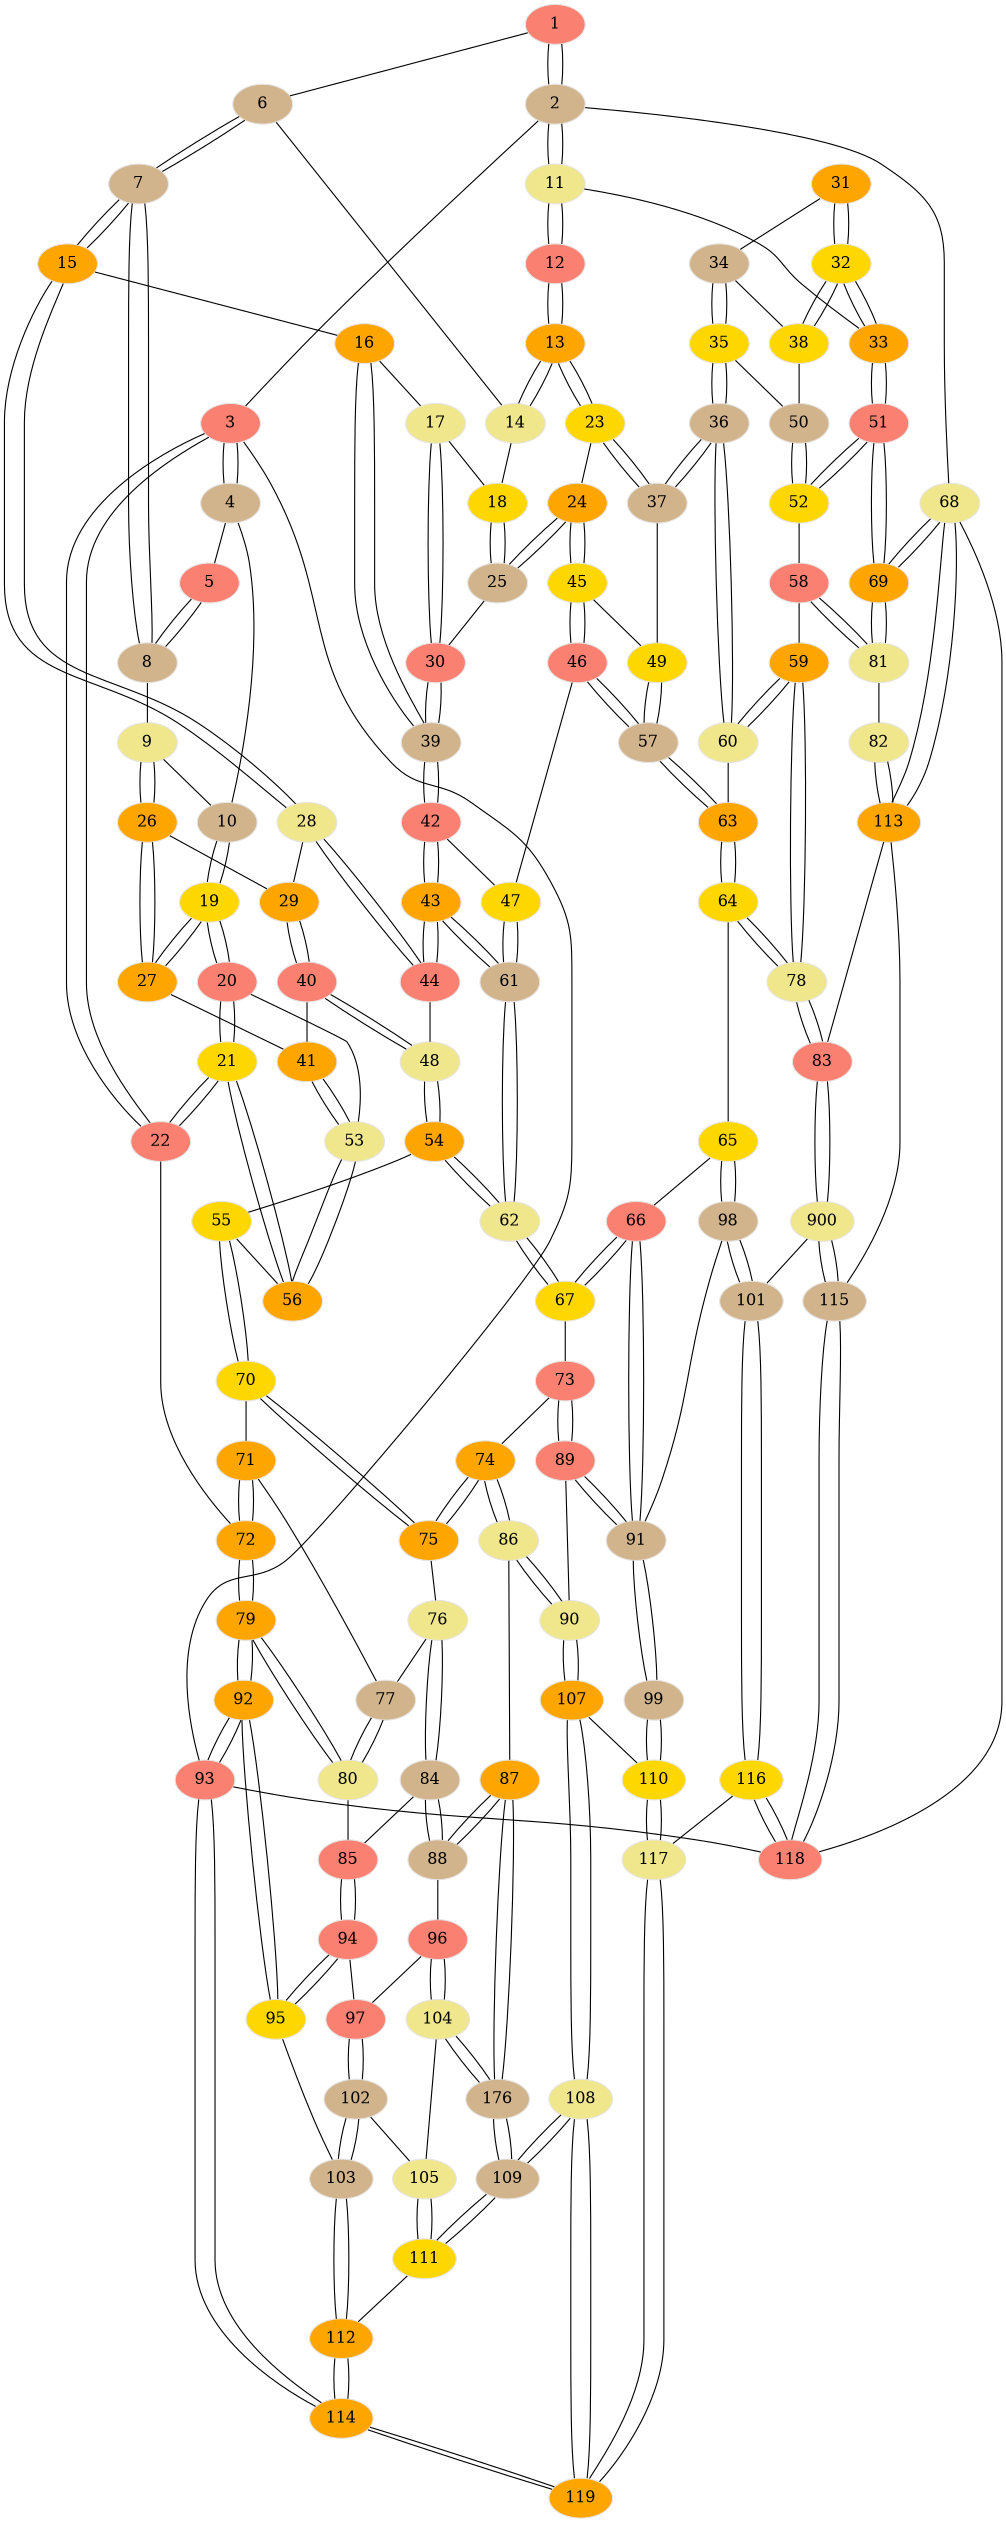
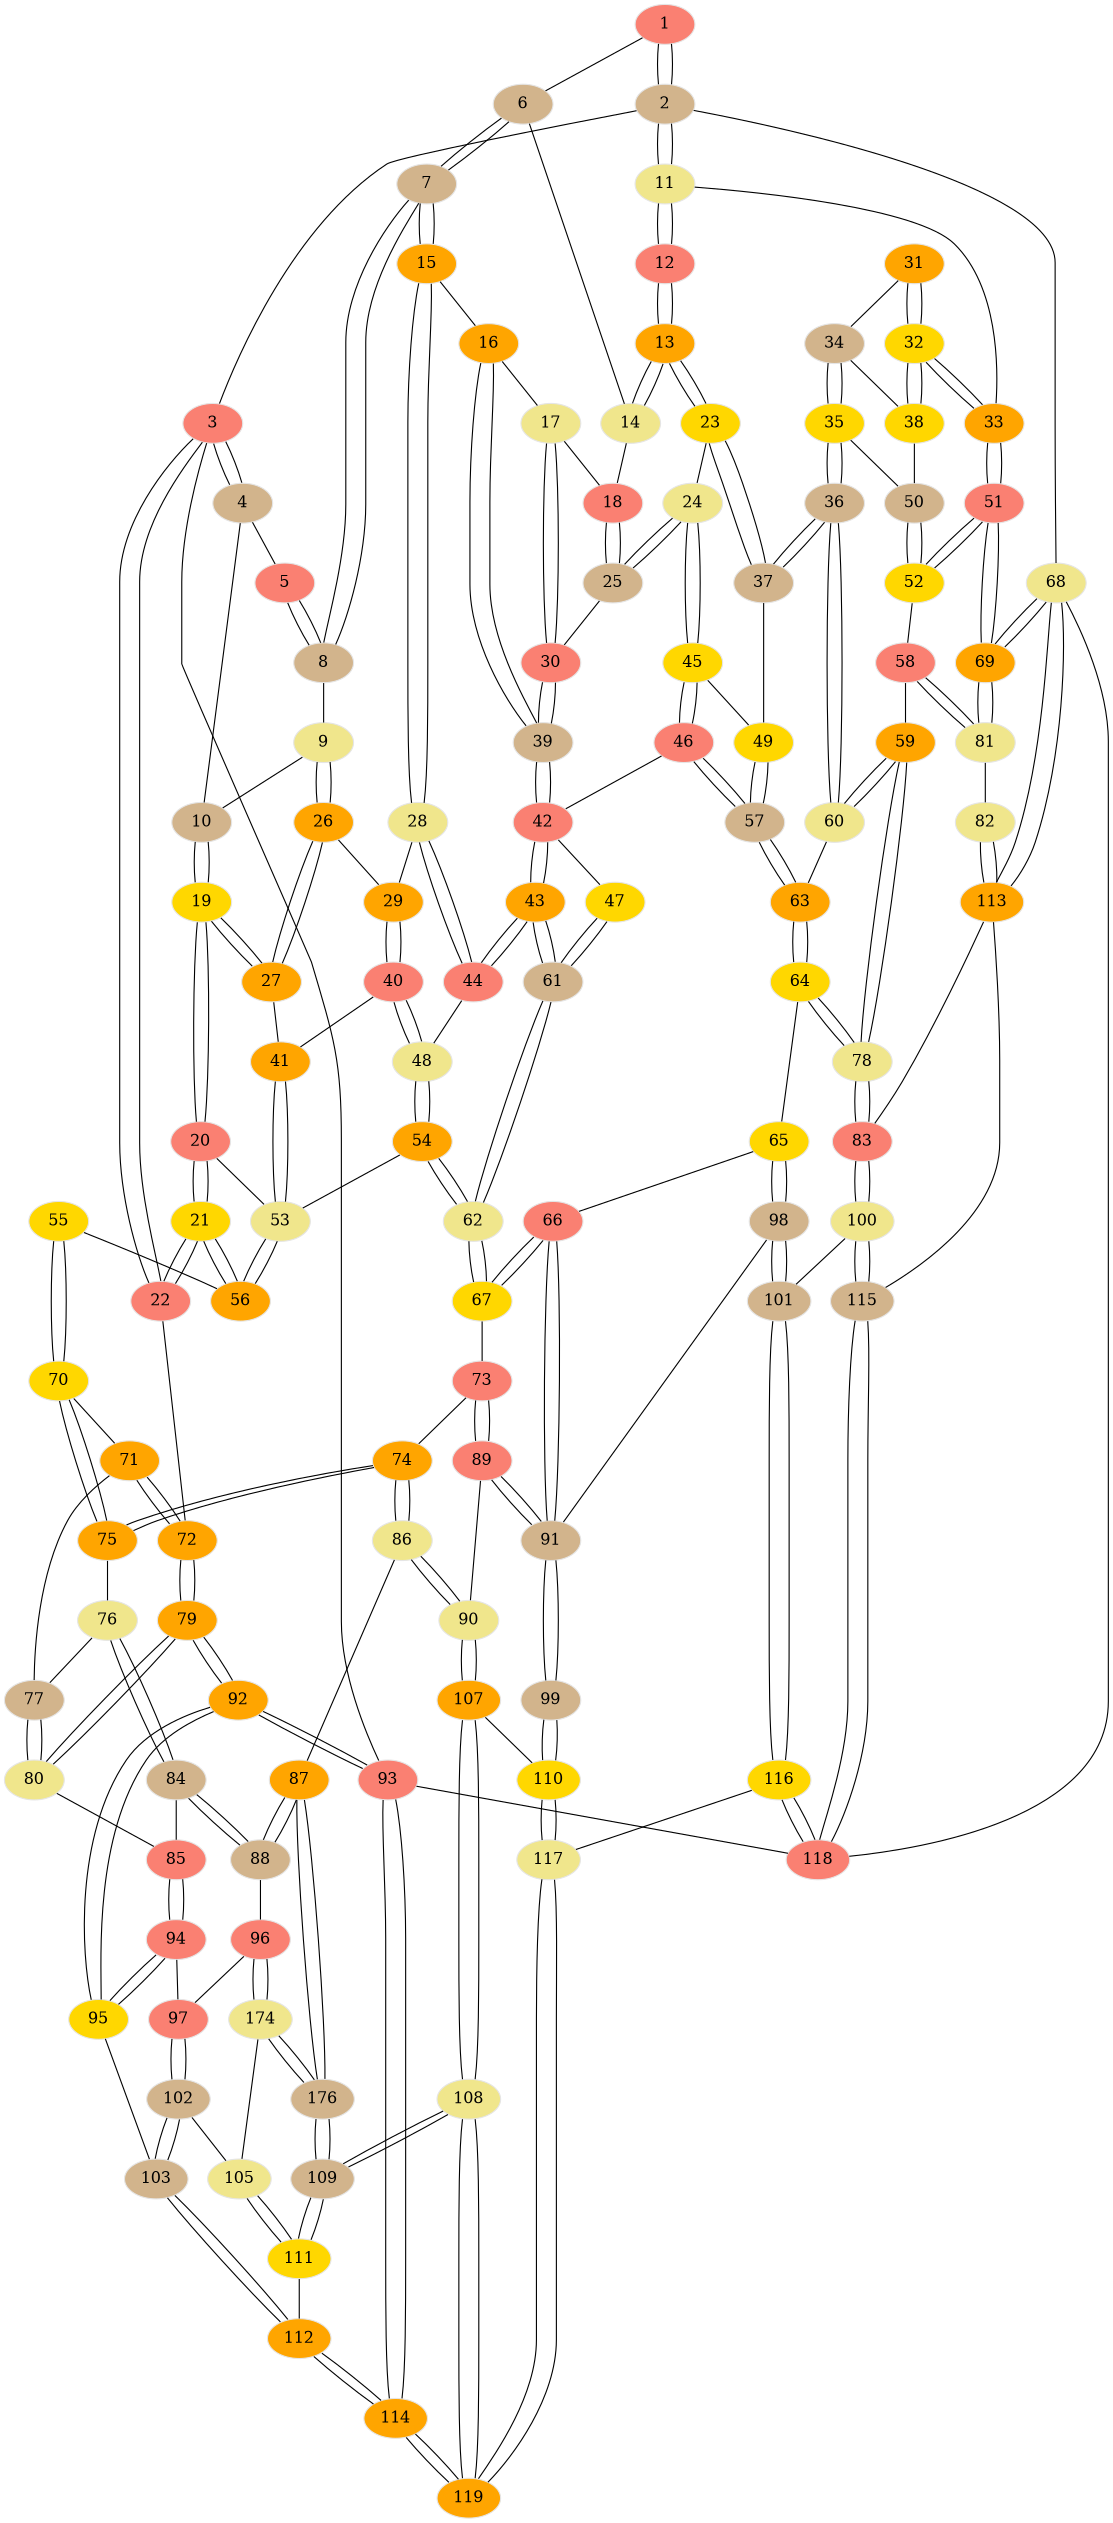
node "18": fillcolor gold -> salmon
node "24": fillcolor orange -> khaki
edge "46" -- "47": now "46" -- "42"
edge "54" -- "55": now "54" -- "53"
node "900": label "900" -> "100"
node "104": label "104" -> "174"
